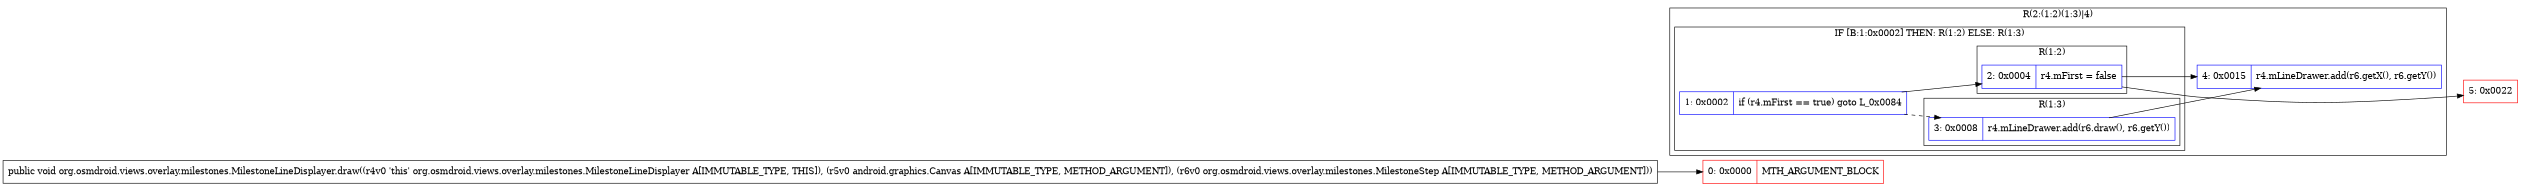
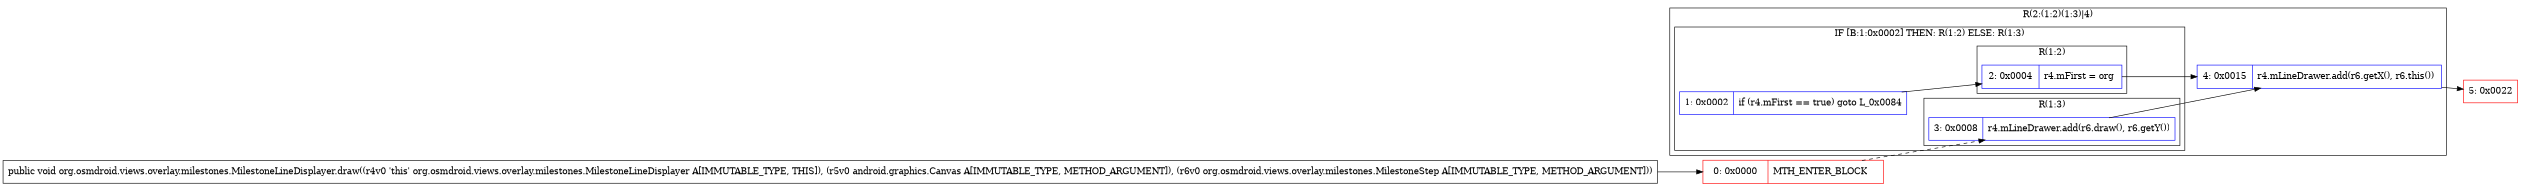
node "2: 0x0004": text "r4.mFirst = false" -> "r4.mFirst = org"
node "4: 0x0015": text "r4.mLineDrawer.add(r6.getX(), r6.getY())" -> "r4.mLineDrawer.add(r6.getX(), r6.this())"
edge "2: 0x0004" -> "5: 0x0022": now "4: 0x0015" -> "5: 0x0022"
edge "1: 0x0002" -> "3: 0x0008": now "0: 0x0000" -> "3: 0x0008"
node "0: 0x0000": text "MTH_ARGUMENT_BLOCK" -> "MTH_ENTER_BLOCK"
